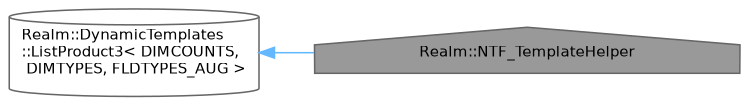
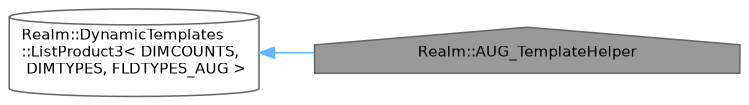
node "Realm::NTF_TemplateHelper": label "Realm::NTF_TemplateHelper" -> "Realm::AUG_TemplateHelper"
